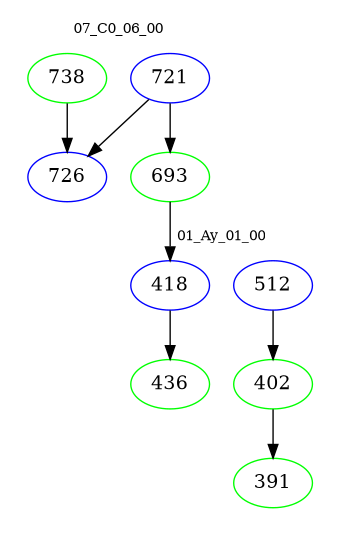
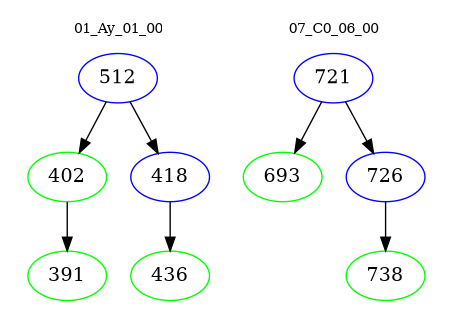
edge "738" -> "726": reversed
edge "693" -> "418": now "512" -> "418"
